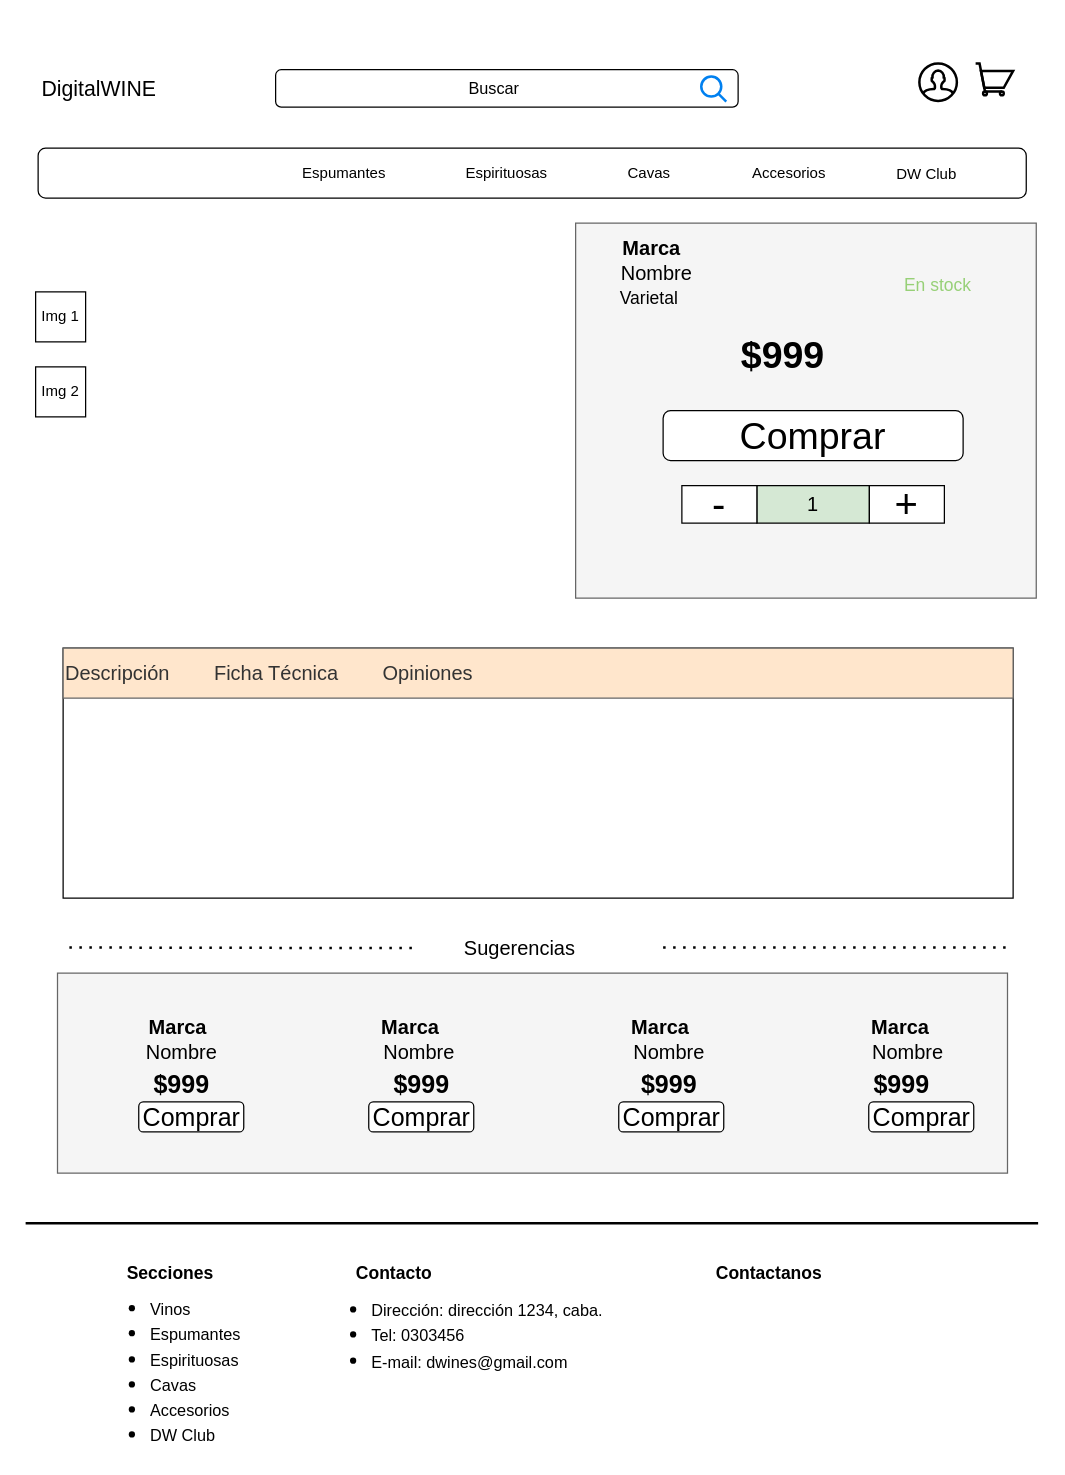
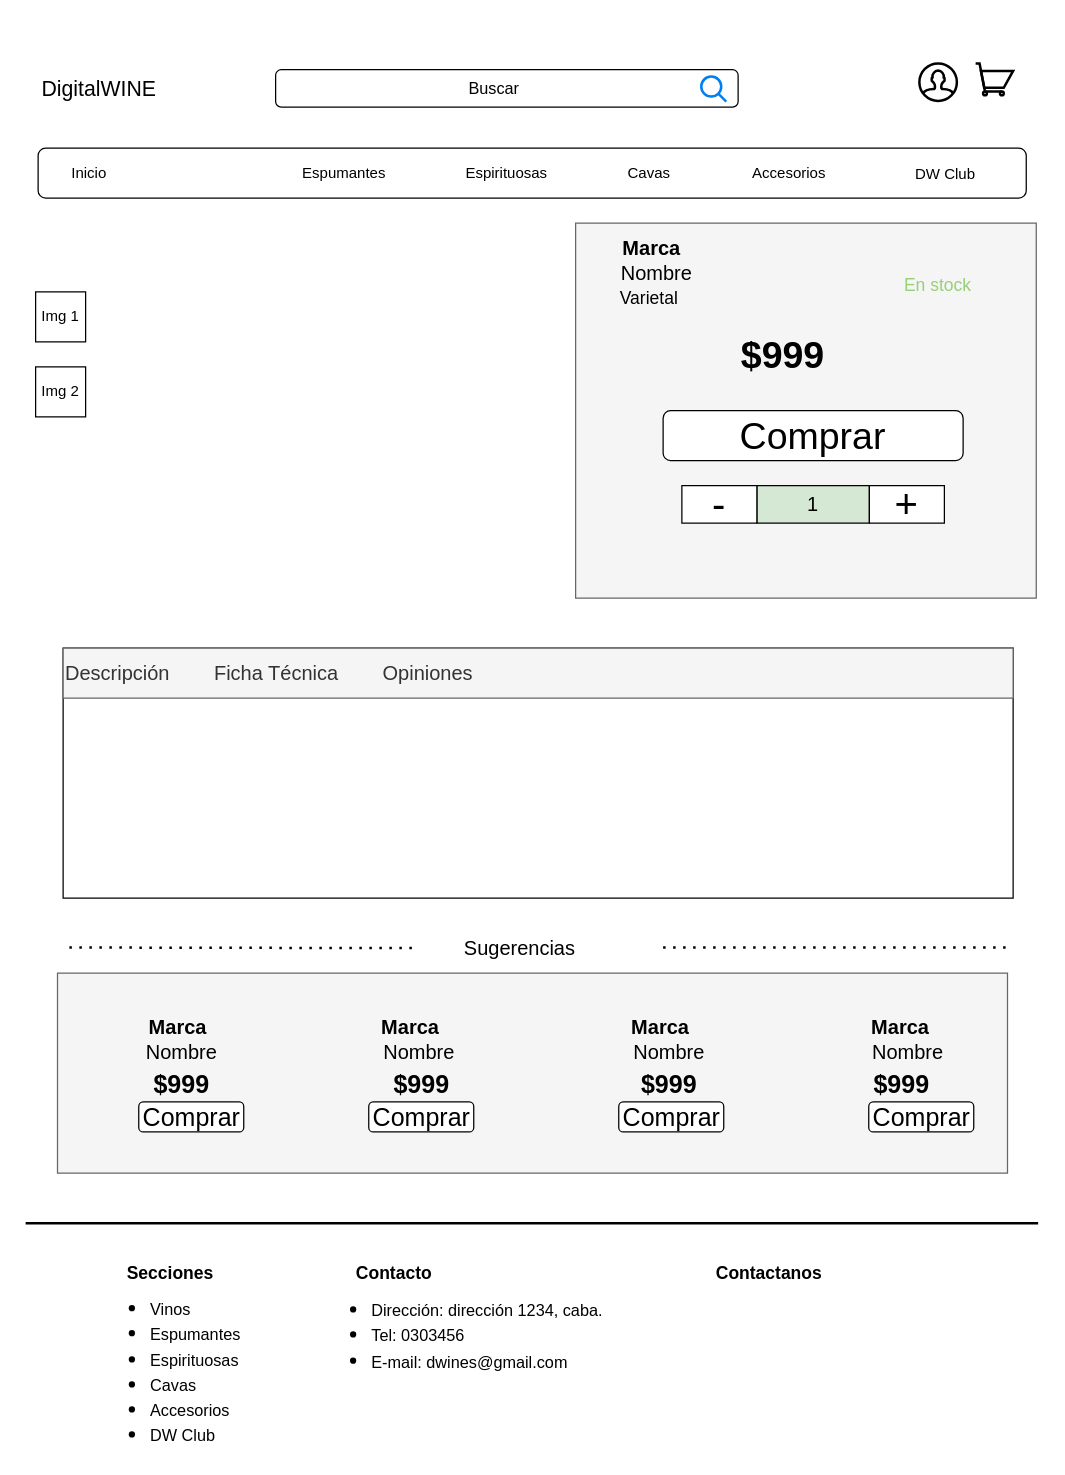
node "Inicio": added
node "DW Club": moved (926, 175) -> (945, 175)
node "Descripción Ficha Técnica Opiniones": fillcolor #ffe6cc -> #f5f5f5
